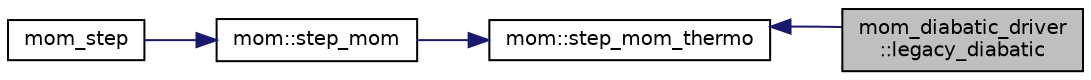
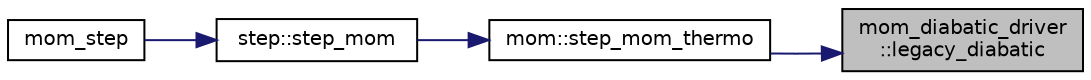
edge "mom_diabatic_driver ::legacy_diabatic" -> "mom::step_mom_thermo": reversed
node "mom::step_mom": label "mom::step_mom" -> "step::step_mom"
